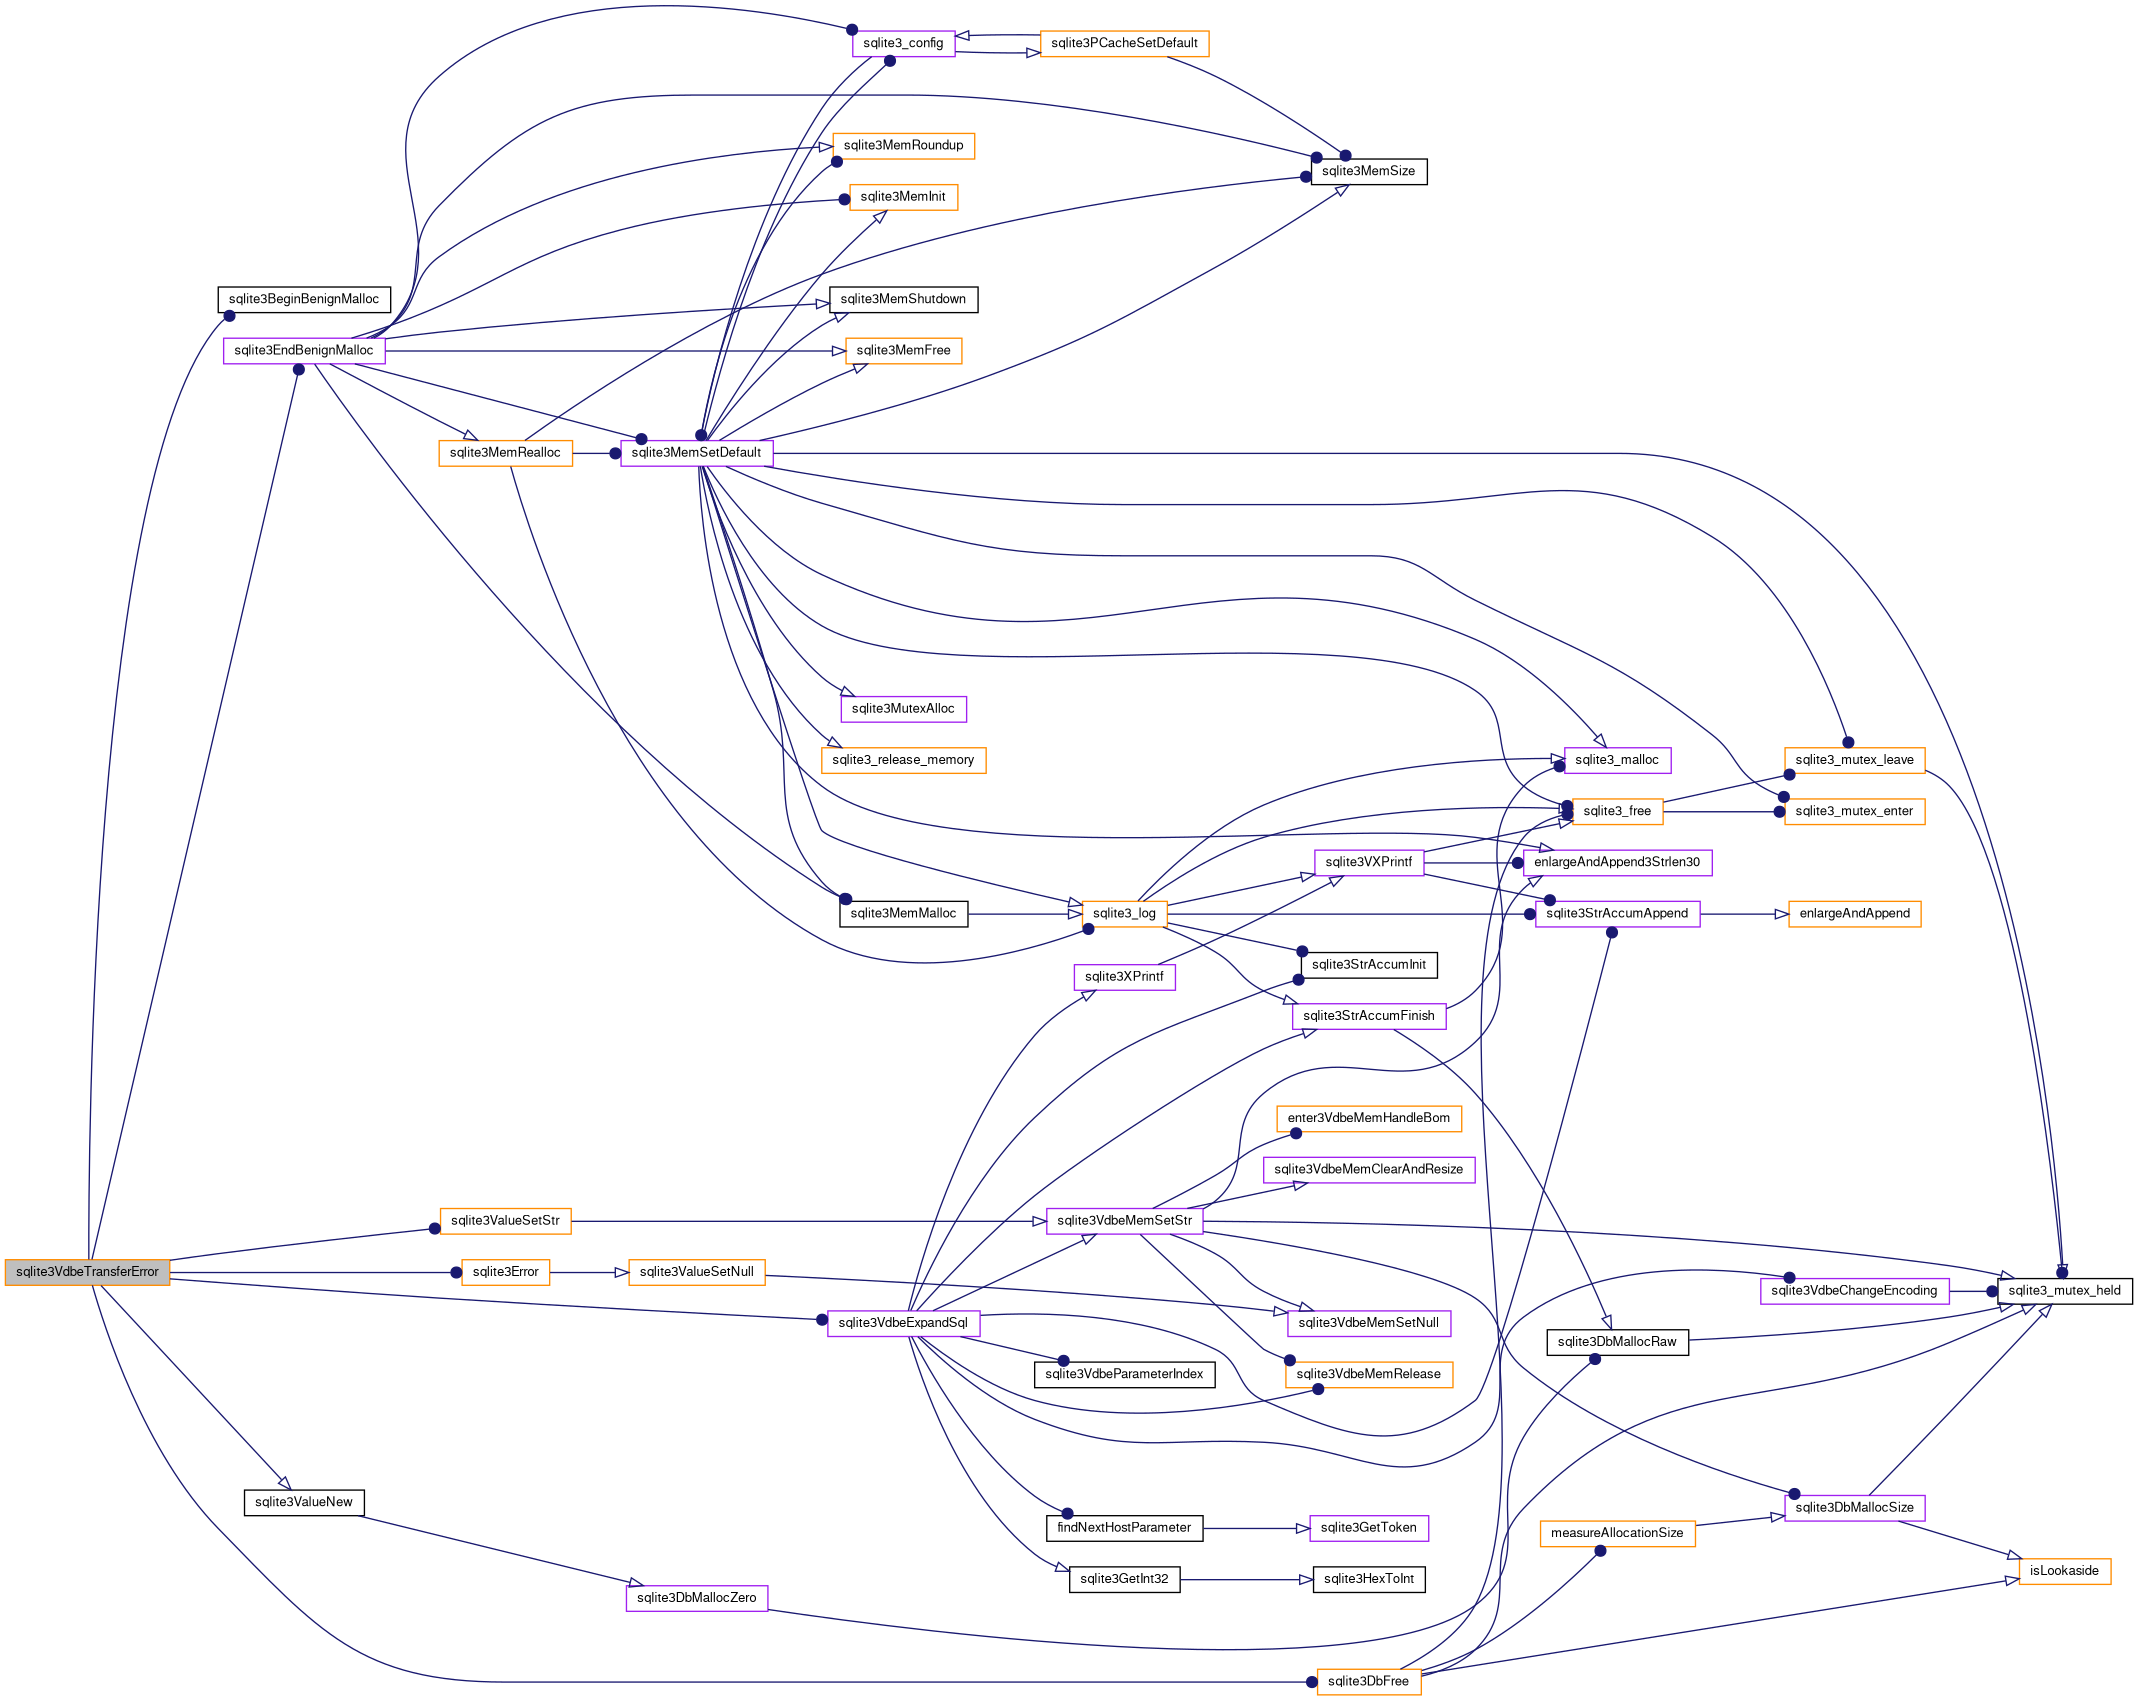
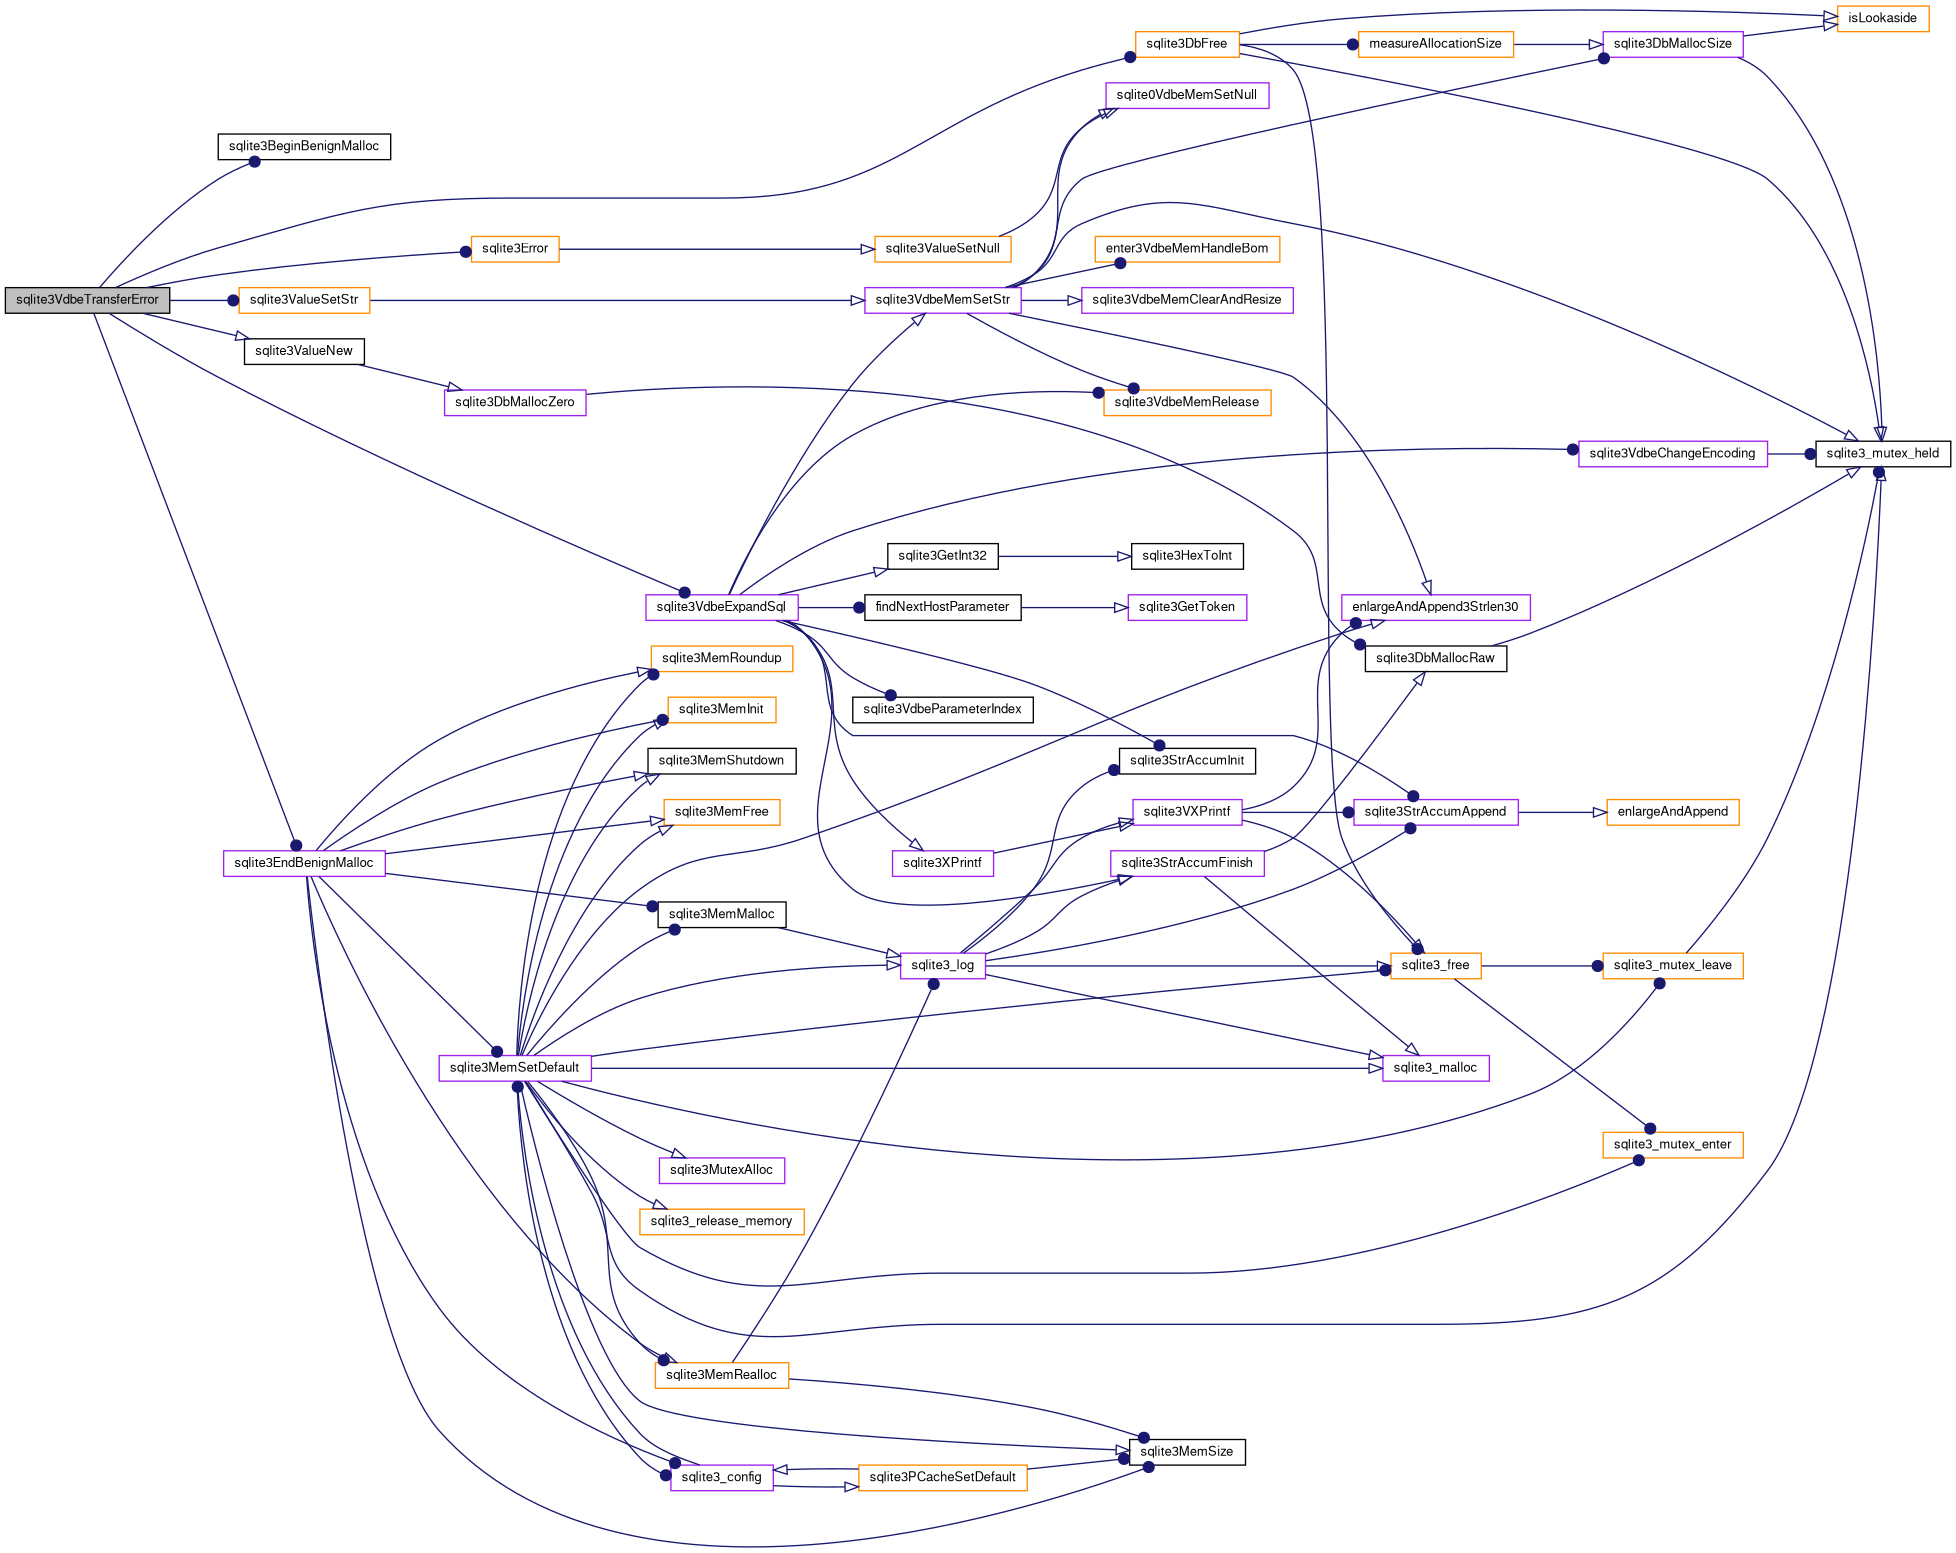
edge "sqlite3MemRealloc" -> "sqlite3MemSetDefault": reversed
edge "sqlite3StrAccumFinish" -> "sqlite3_malloc": arrowhead dot -> onormal
node "sqlite3_log": color darkorange -> purple
node "sqlite3VdbeTransferError": color darkorange -> black
node "sqlite3VdbeMemSetNull": label "sqlite3VdbeMemSetNull" -> "sqlite0VdbeMemSetNull"
